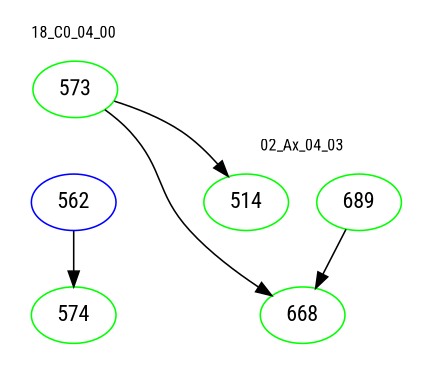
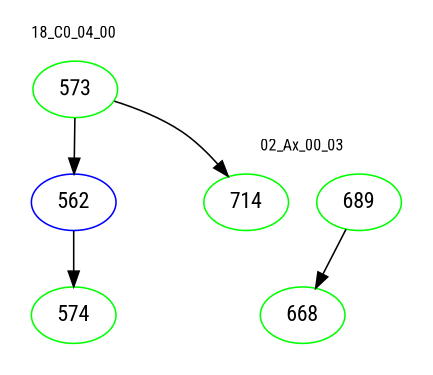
cluster "02_Ax_04_03": label "02_Ax_04_03" -> "02_Ax_00_03"
node "514": label "514" -> "714"
edge "573" -> "668": now "573" -> "562"
